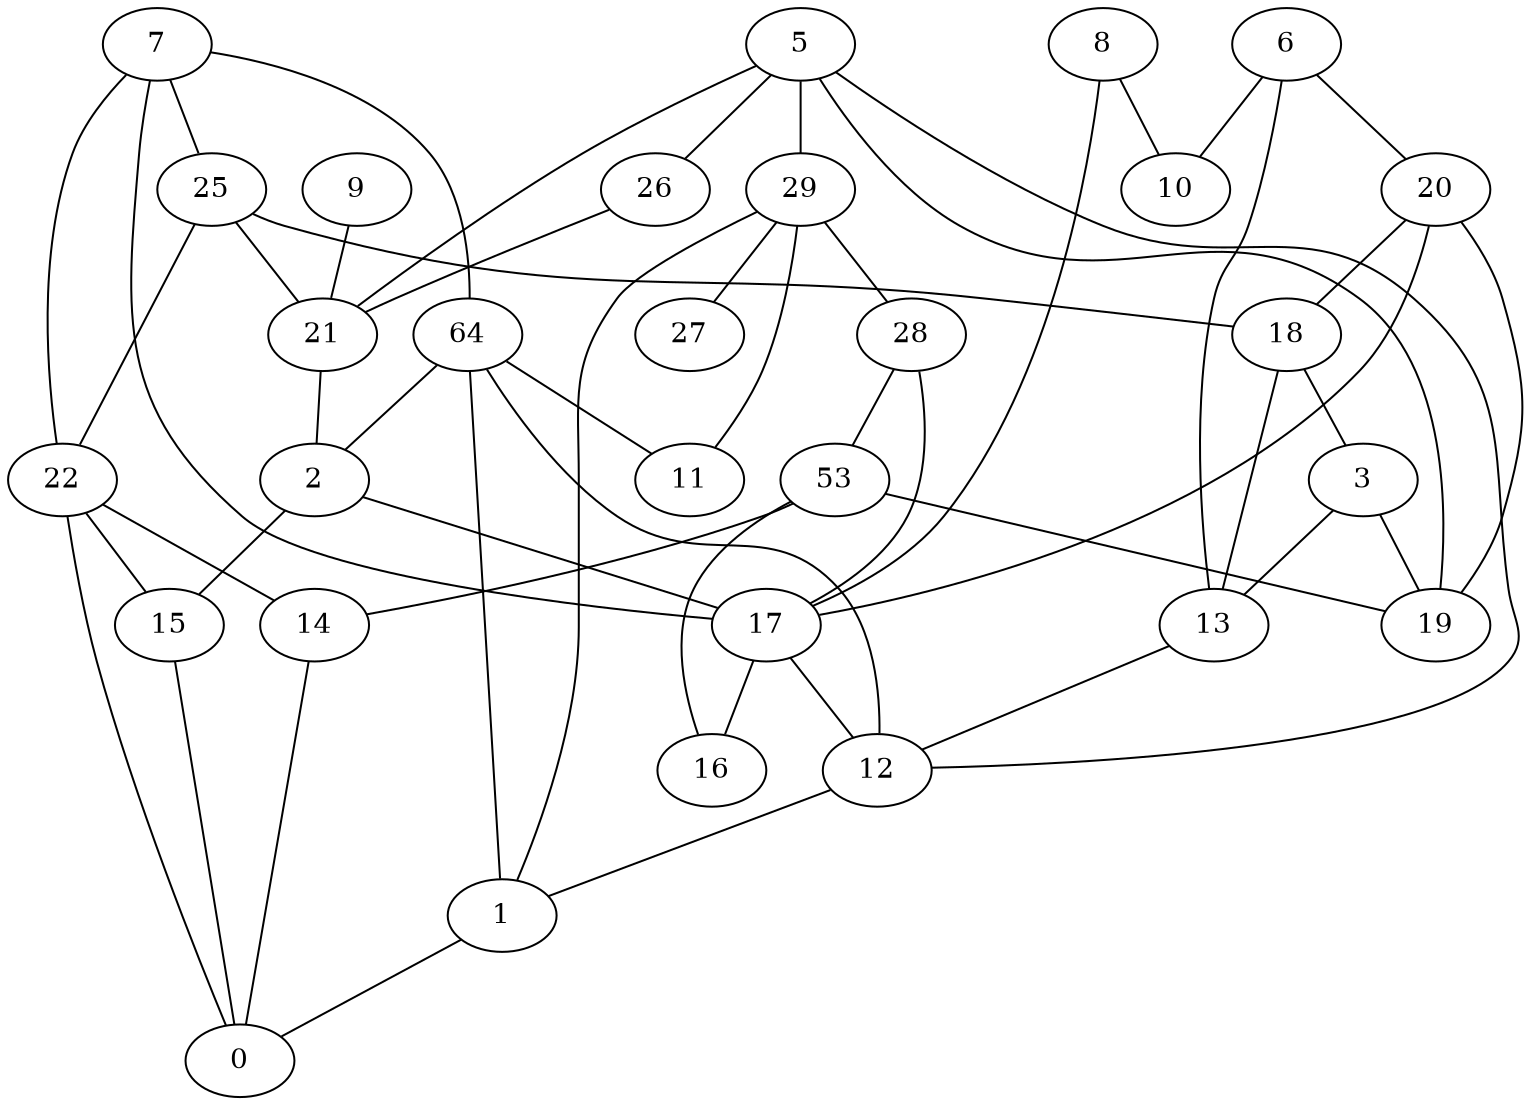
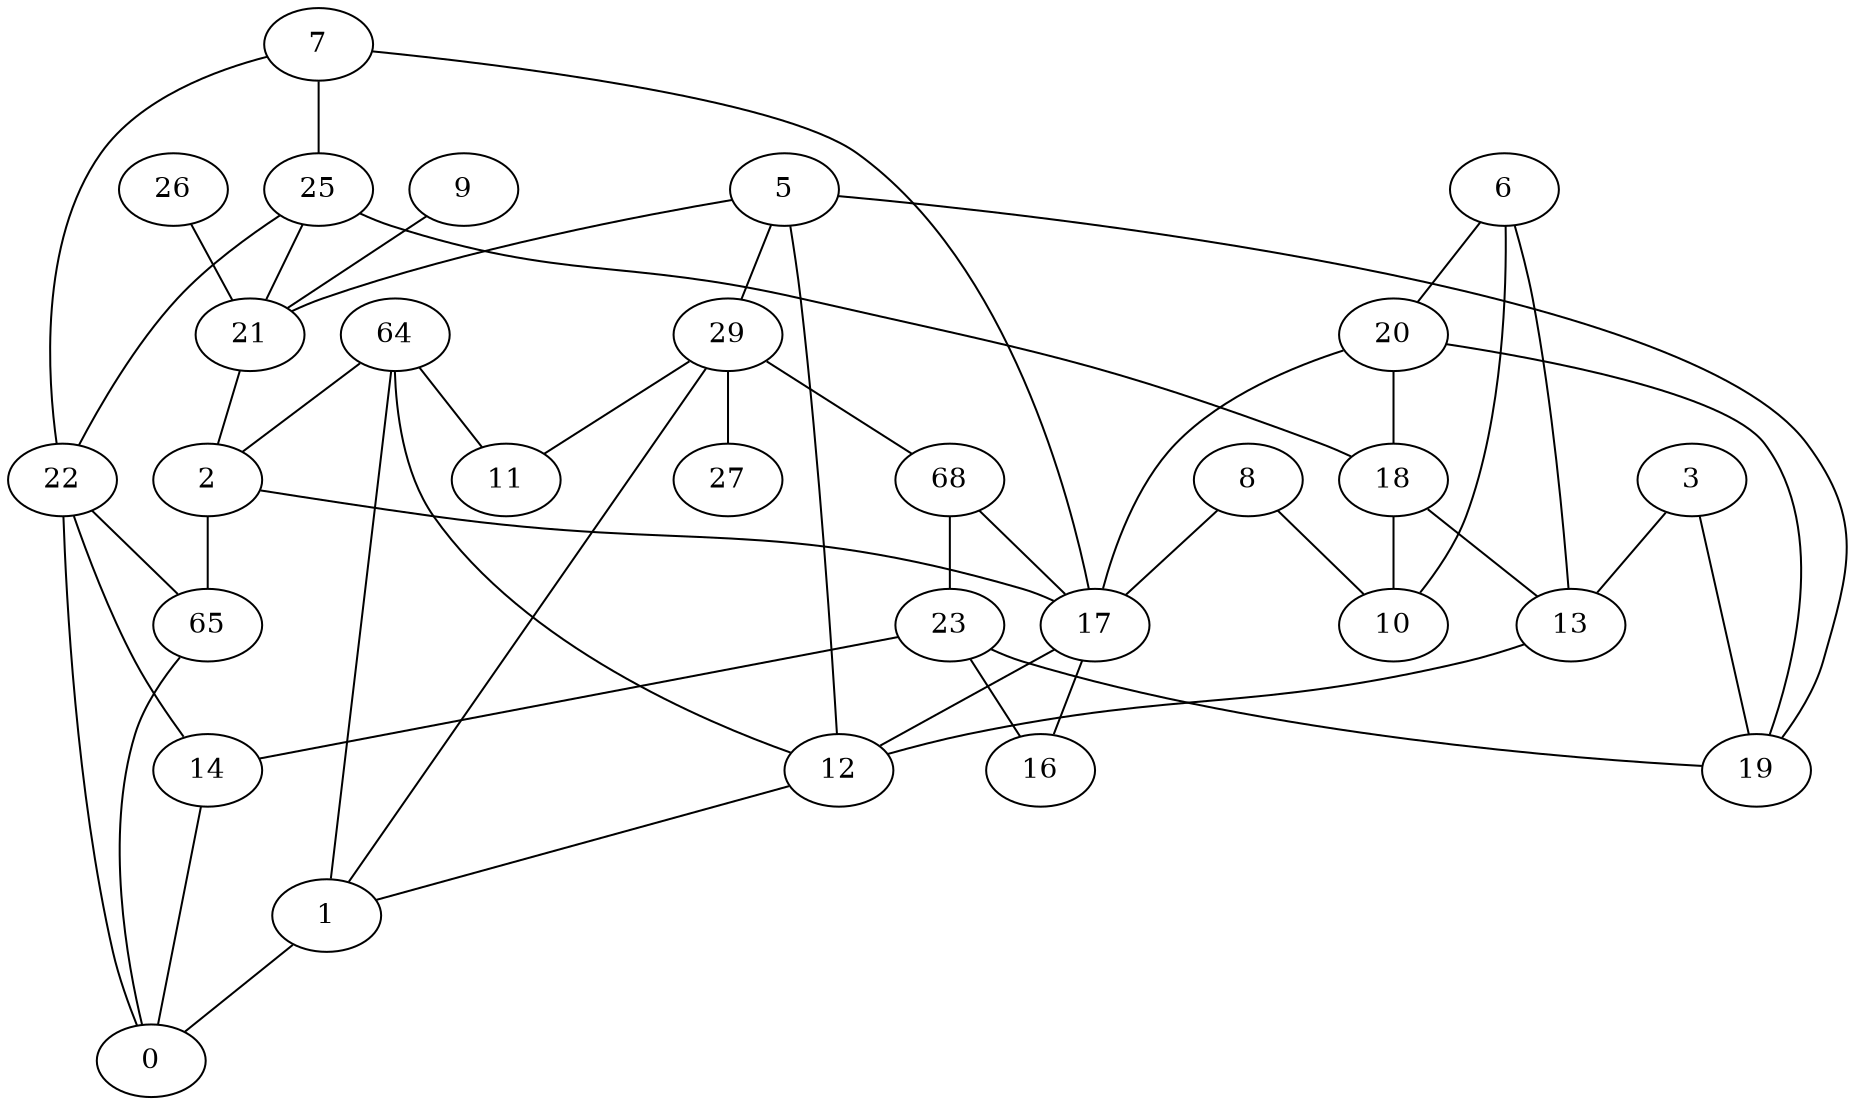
edge "5" -- "26": removed
edge "7" -- "64": removed
node "28": label "28" -> "68"
edge "18" -- "3": now "18" -- "10"
node "53": label "53" -> "23"
node "15": label "15" -> "65"
